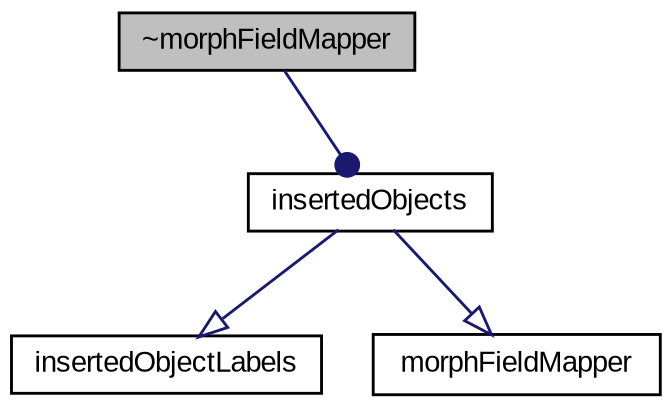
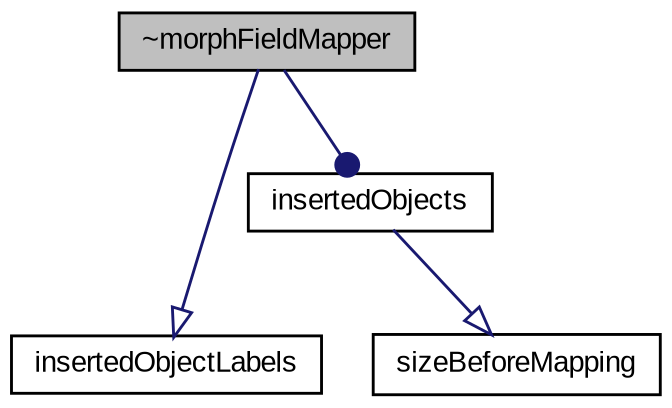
edge "insertedObjects" -> "insertedObjectLabels": now "~morphFieldMapper" -> "insertedObjectLabels"
node "morphFieldMapper": label "morphFieldMapper" -> "sizeBeforeMapping"
